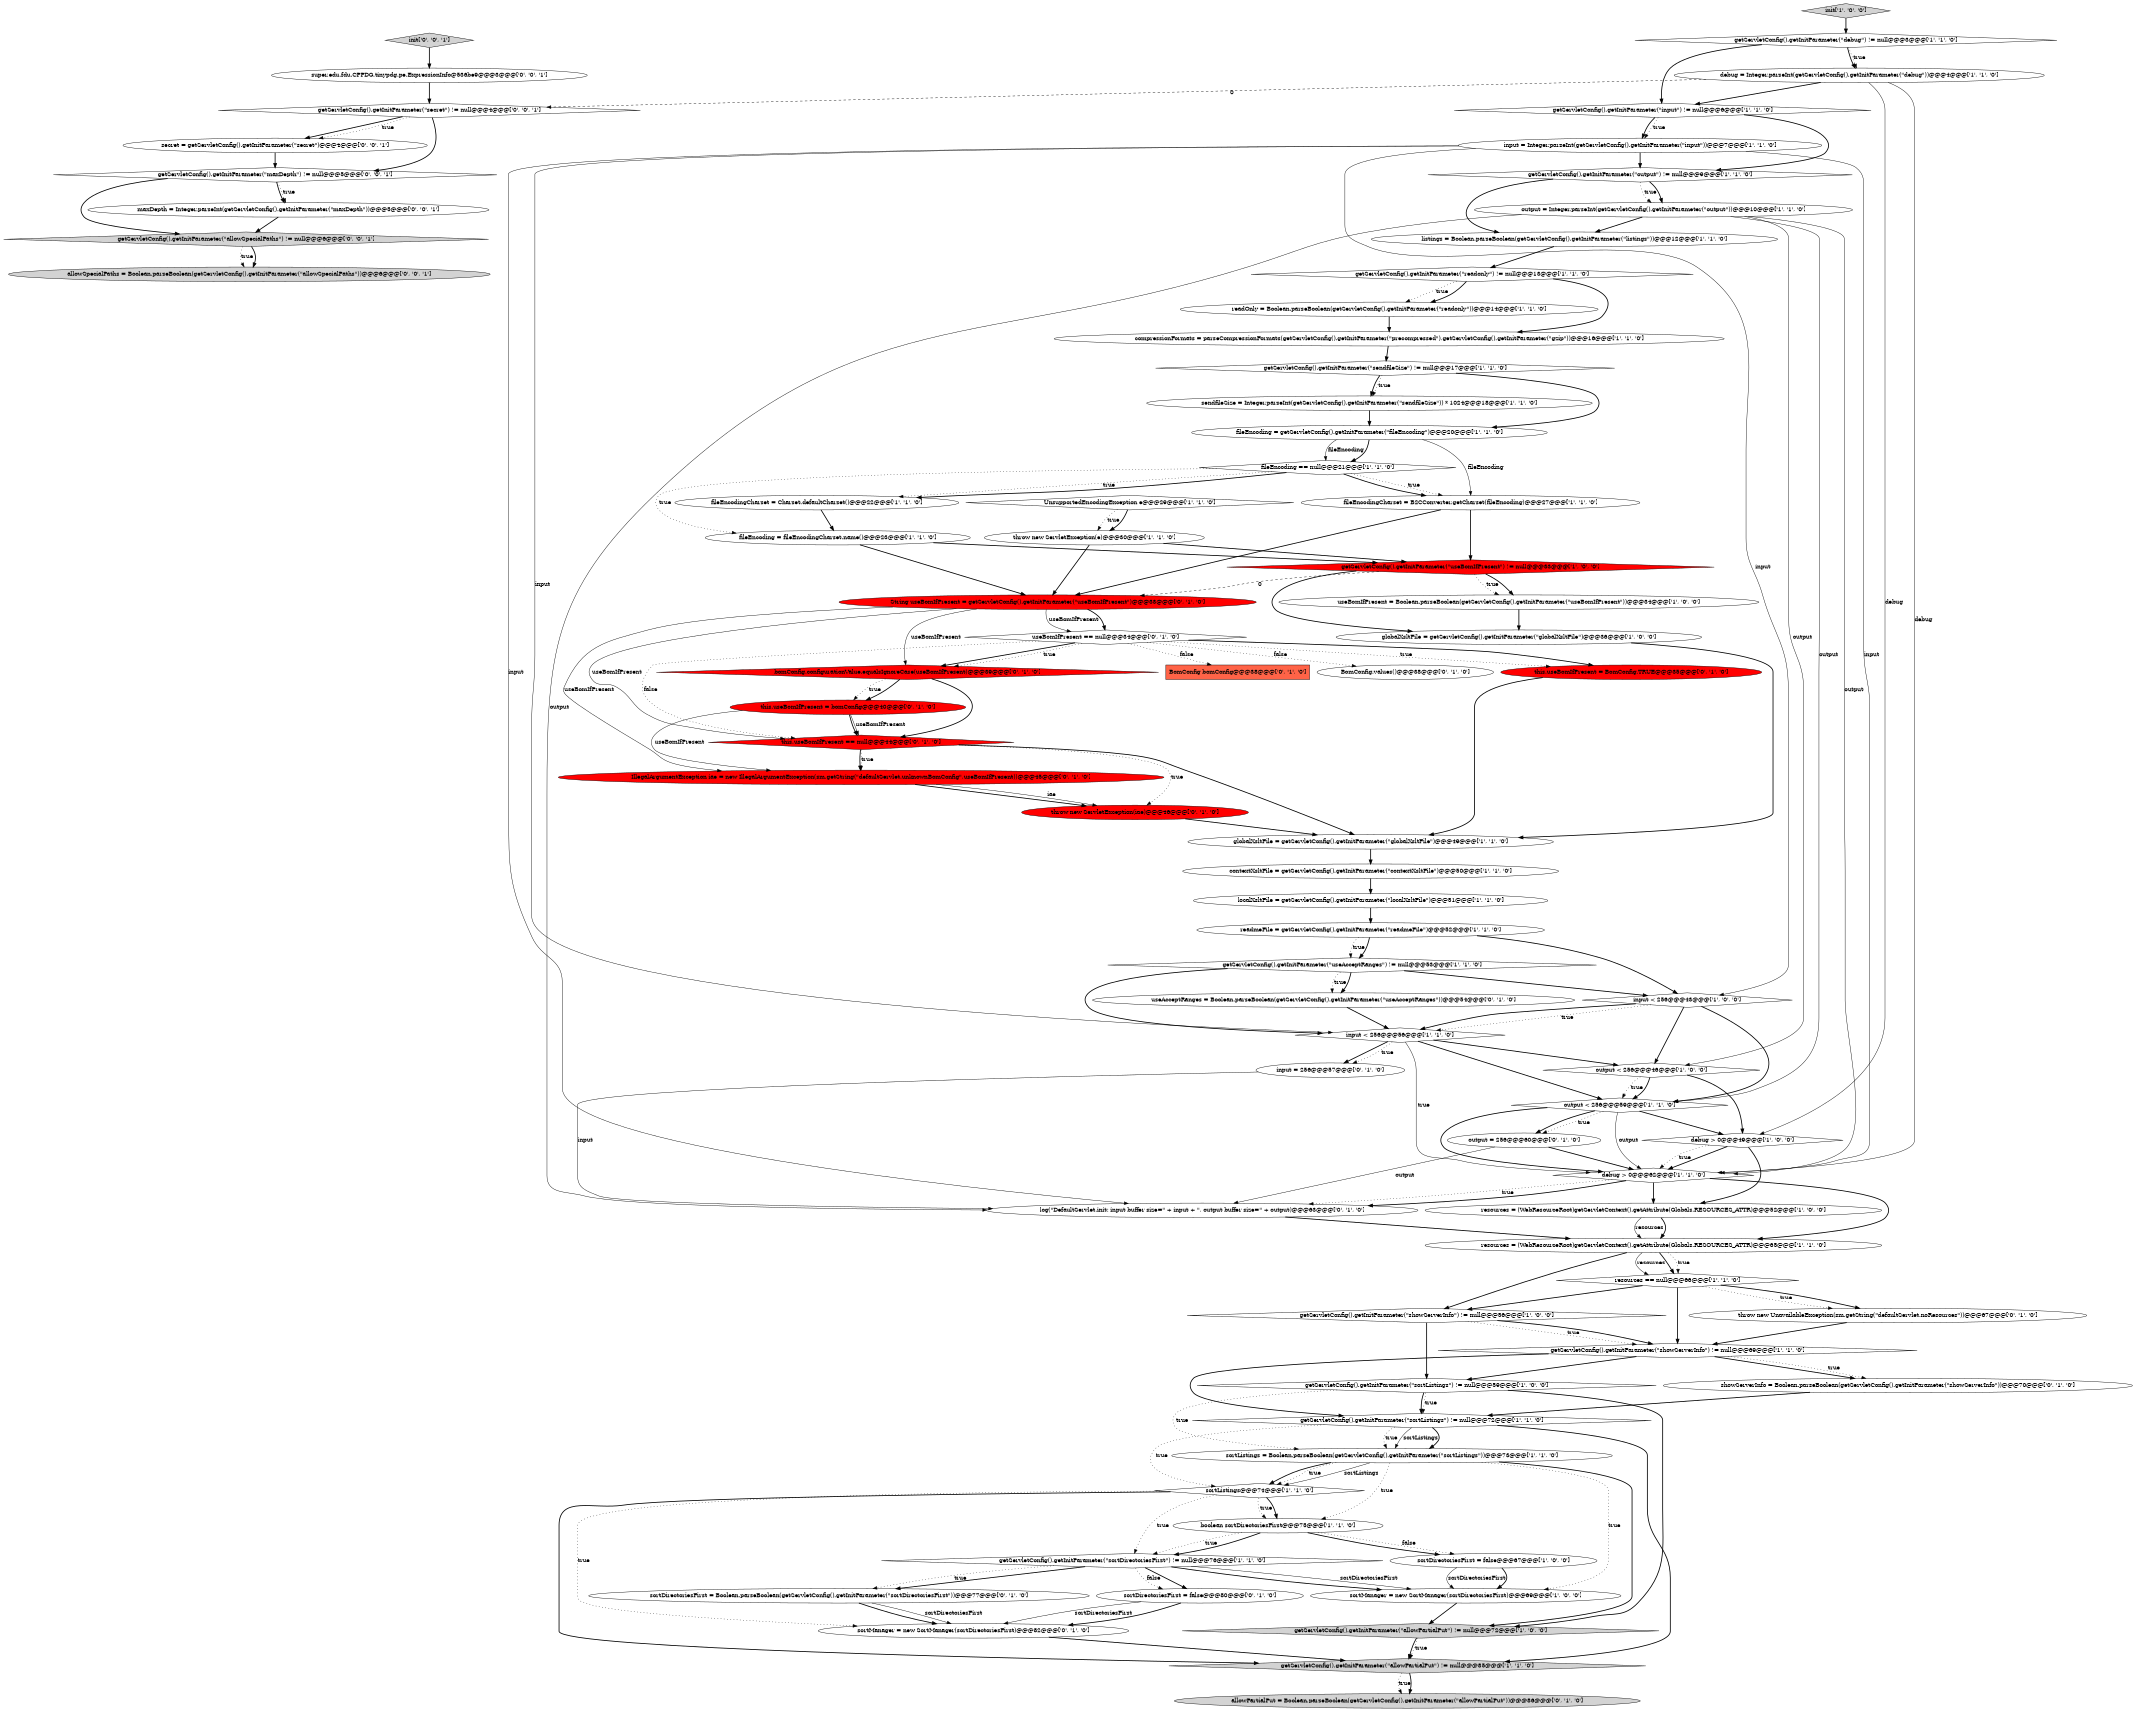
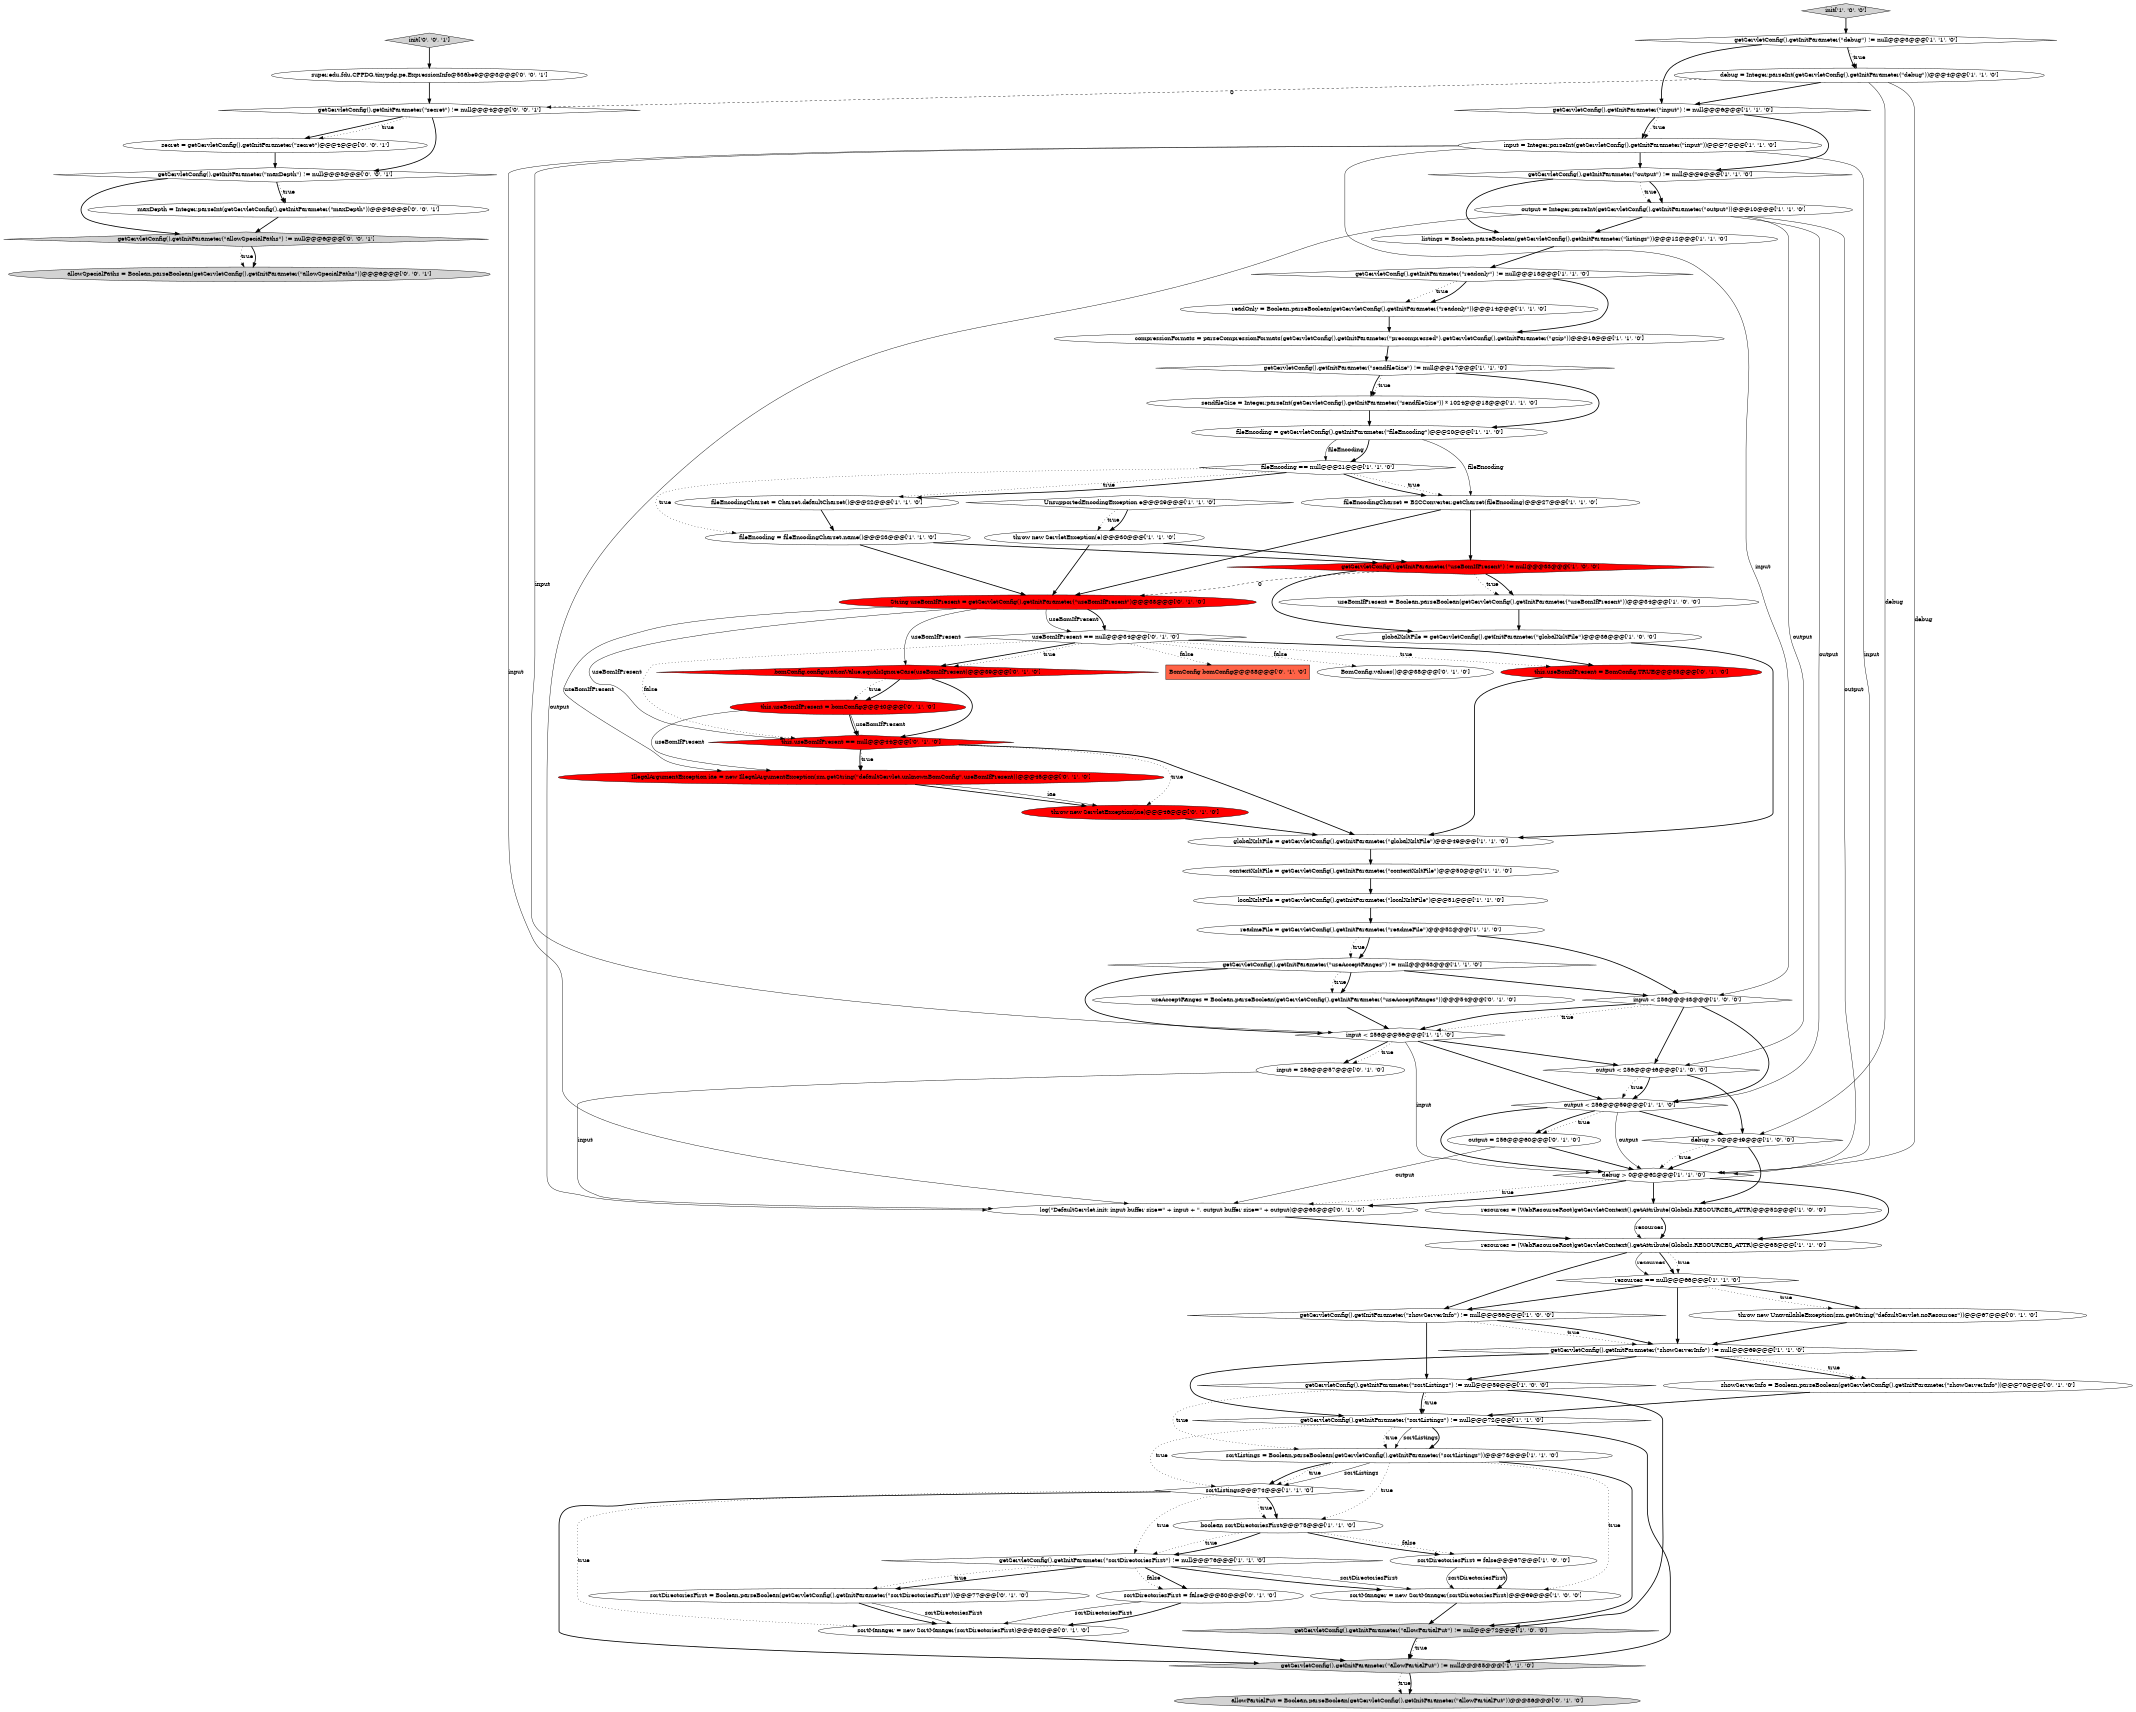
edge "input < 256@@@56@@@['1', '1', '0']" -> "debug > 0@@@62@@@['1', '1', '0']": label "true" -> "input"
